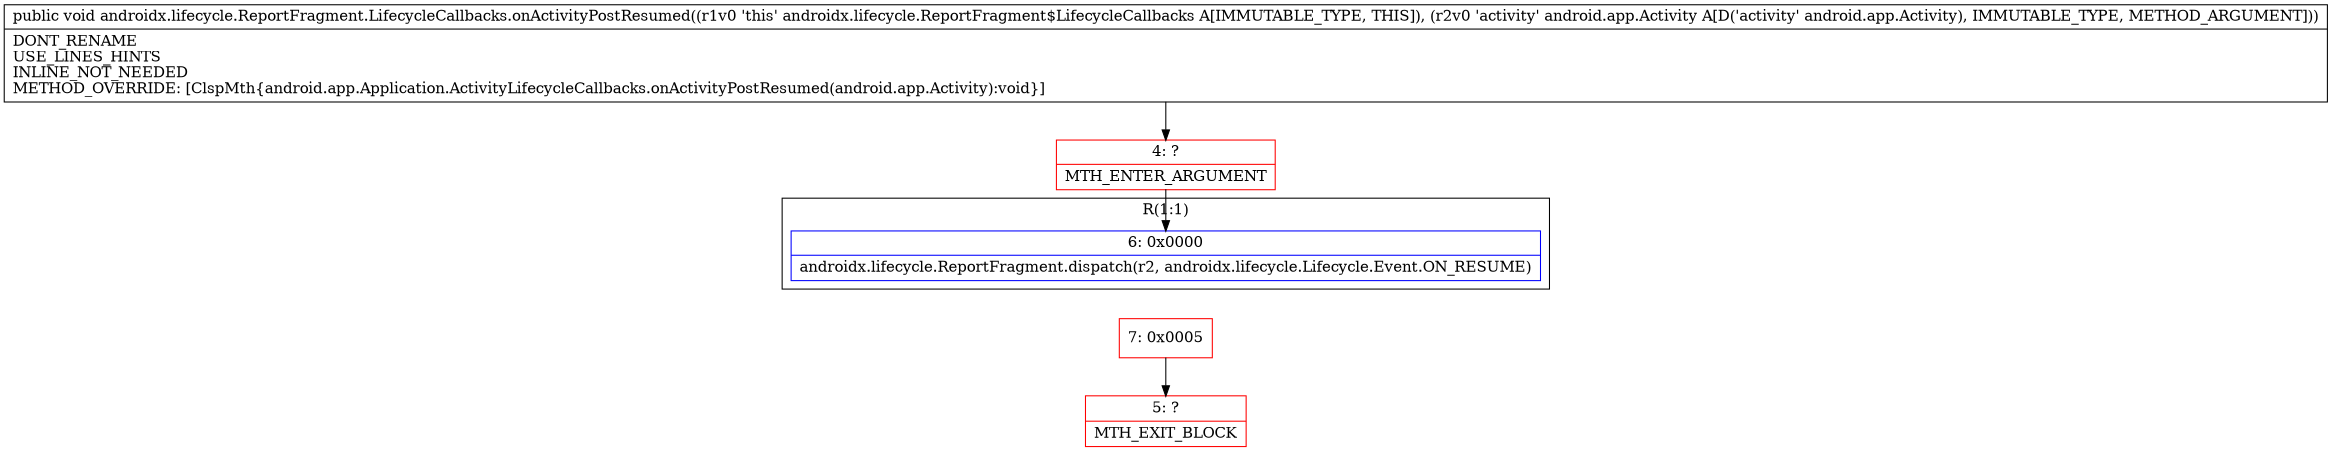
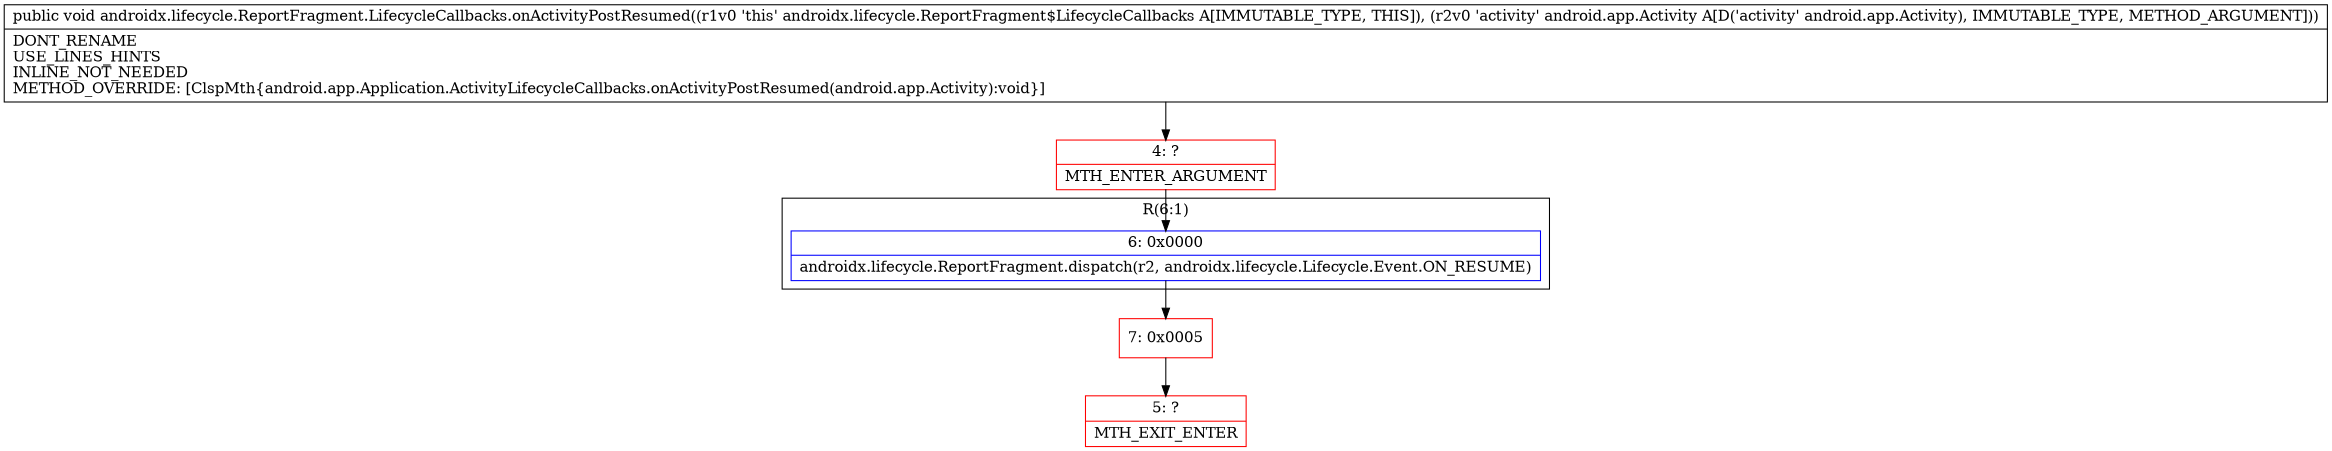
cluster "R(1:1)": label "R(1:1)" -> "R(6:1)"
edge "6: 0x0000" -> "7: 0x0005": added
node "5: ?": text "MTH_EXIT_BLOCK" -> "MTH_EXIT_ENTER"
